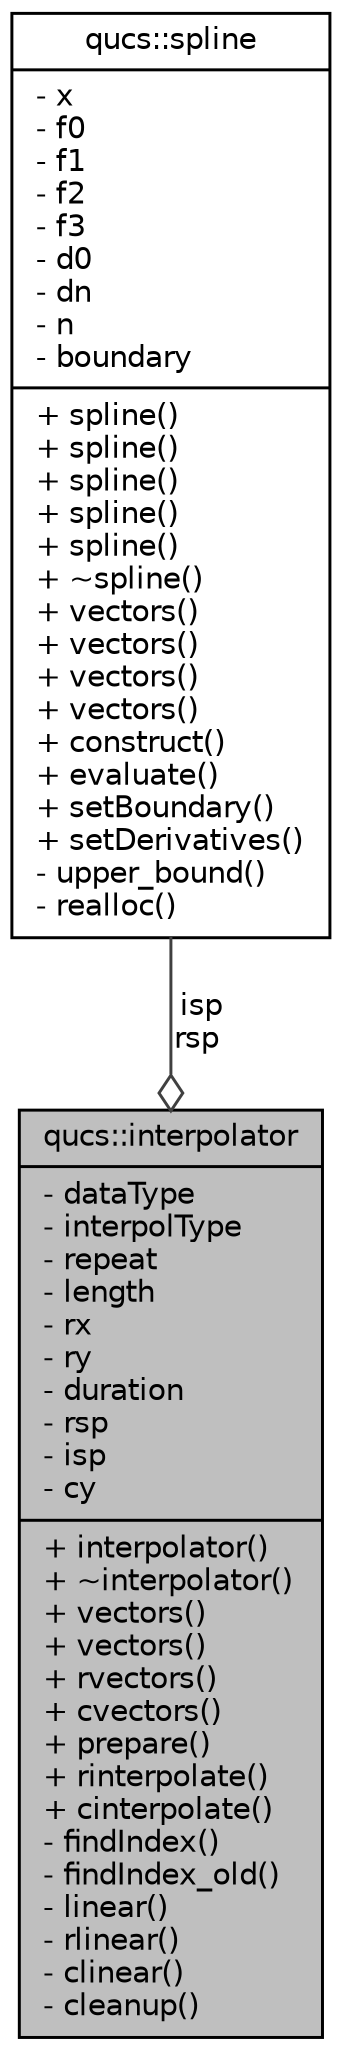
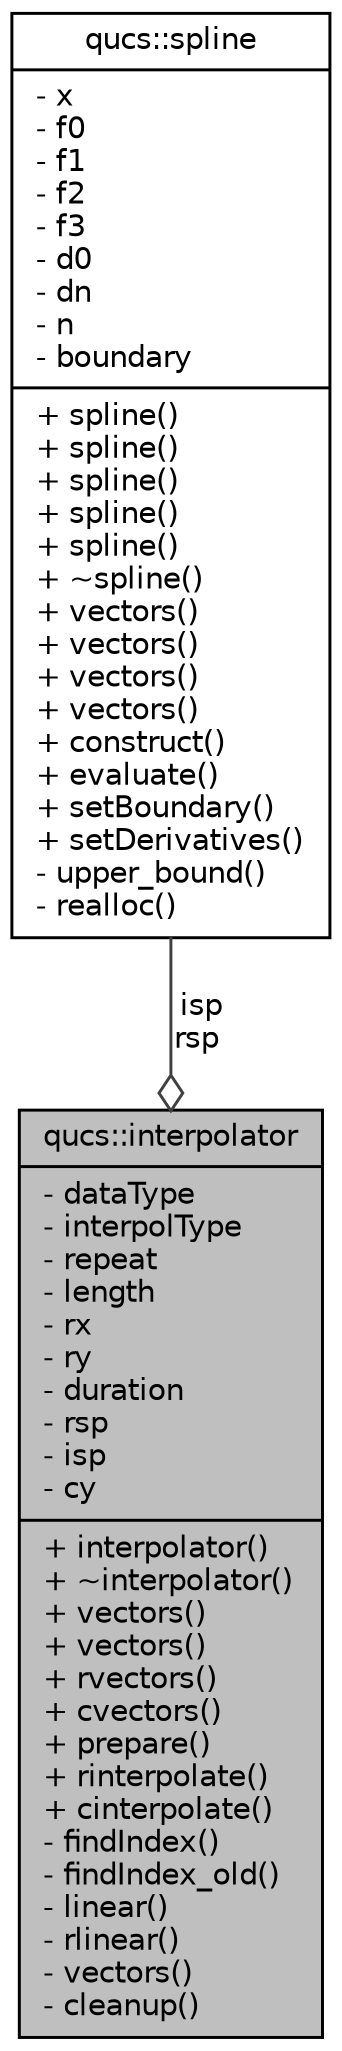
node "qucs::interpolator": text "- clinear()" -> "- vectors()"
